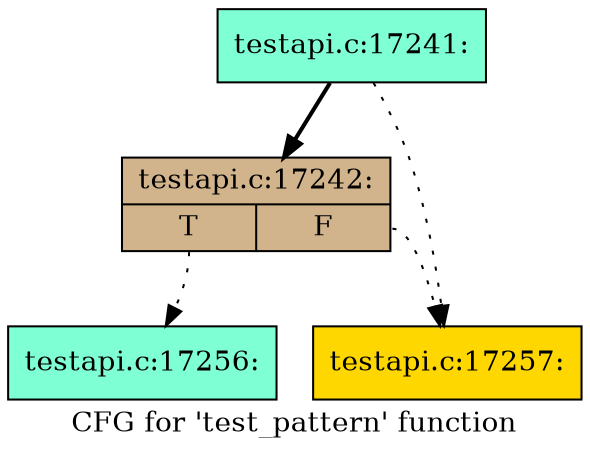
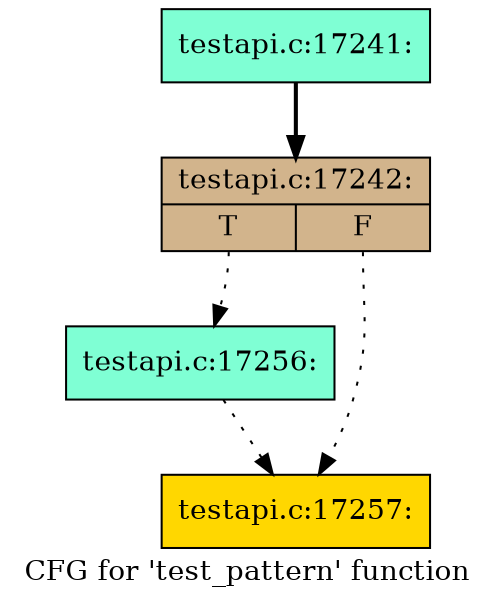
edge "testapi.c:17241:" -> "testapi.c:17257:": now "testapi.c:17256:" -> "testapi.c:17257:"
